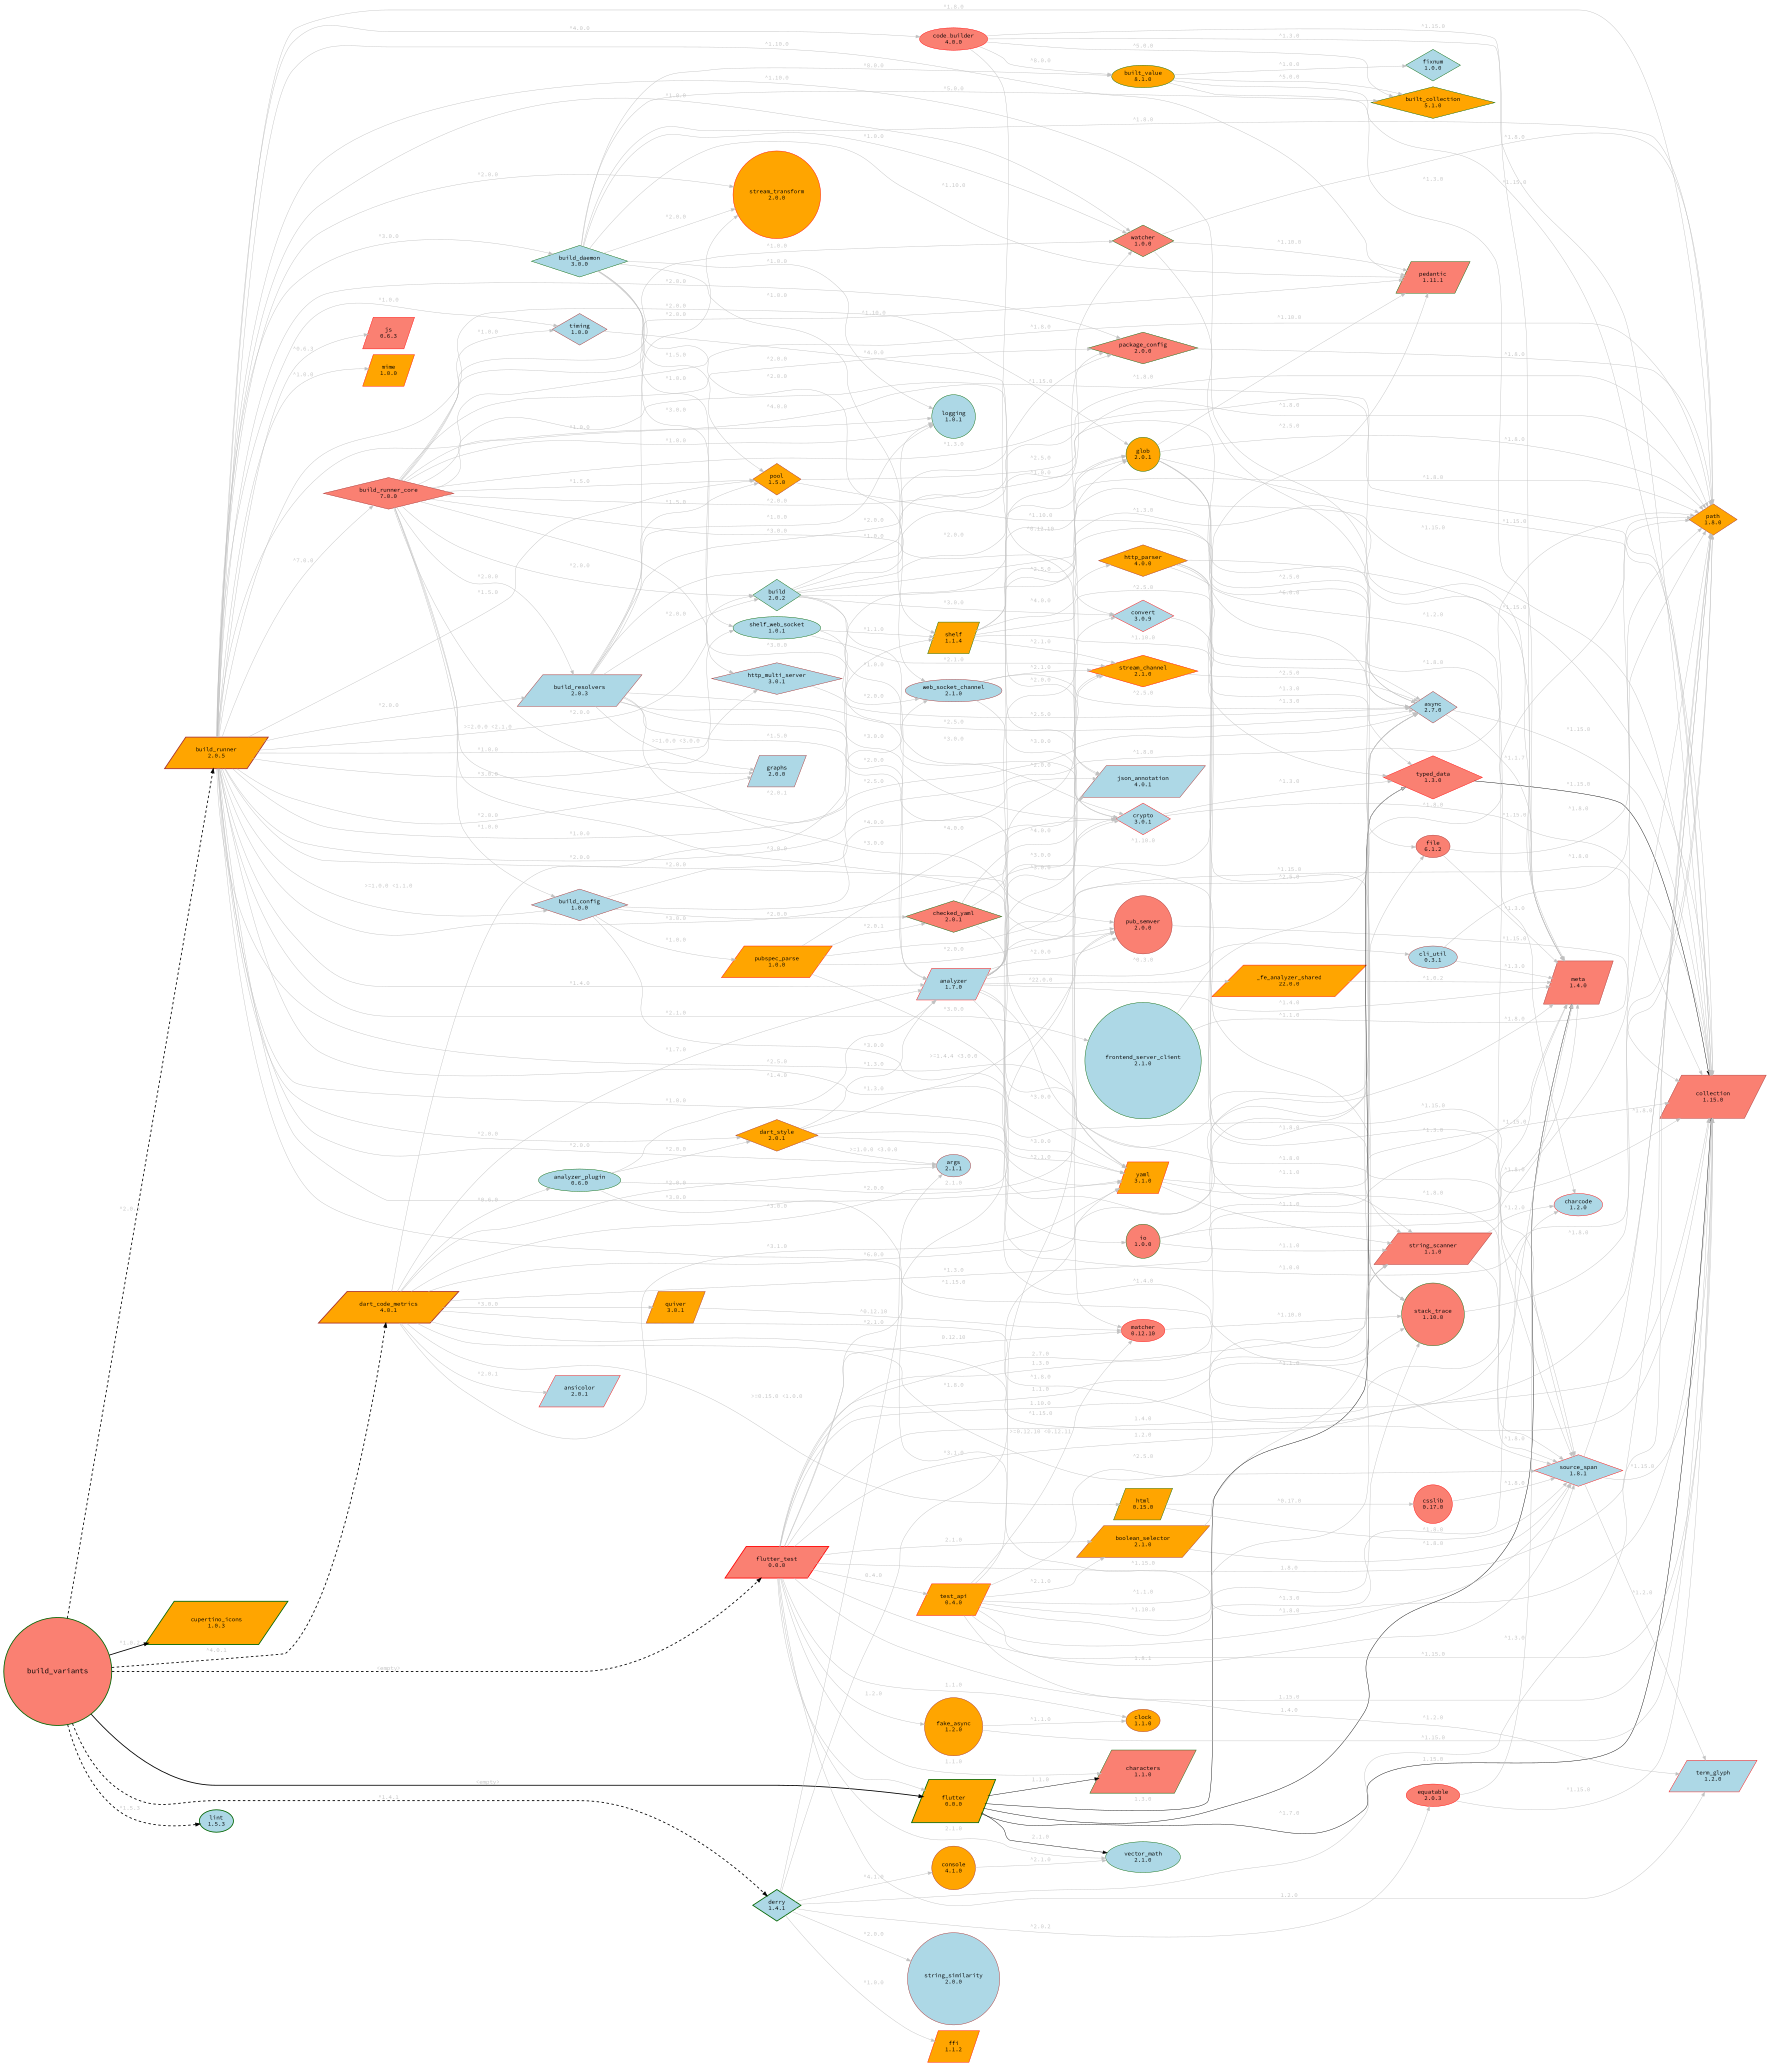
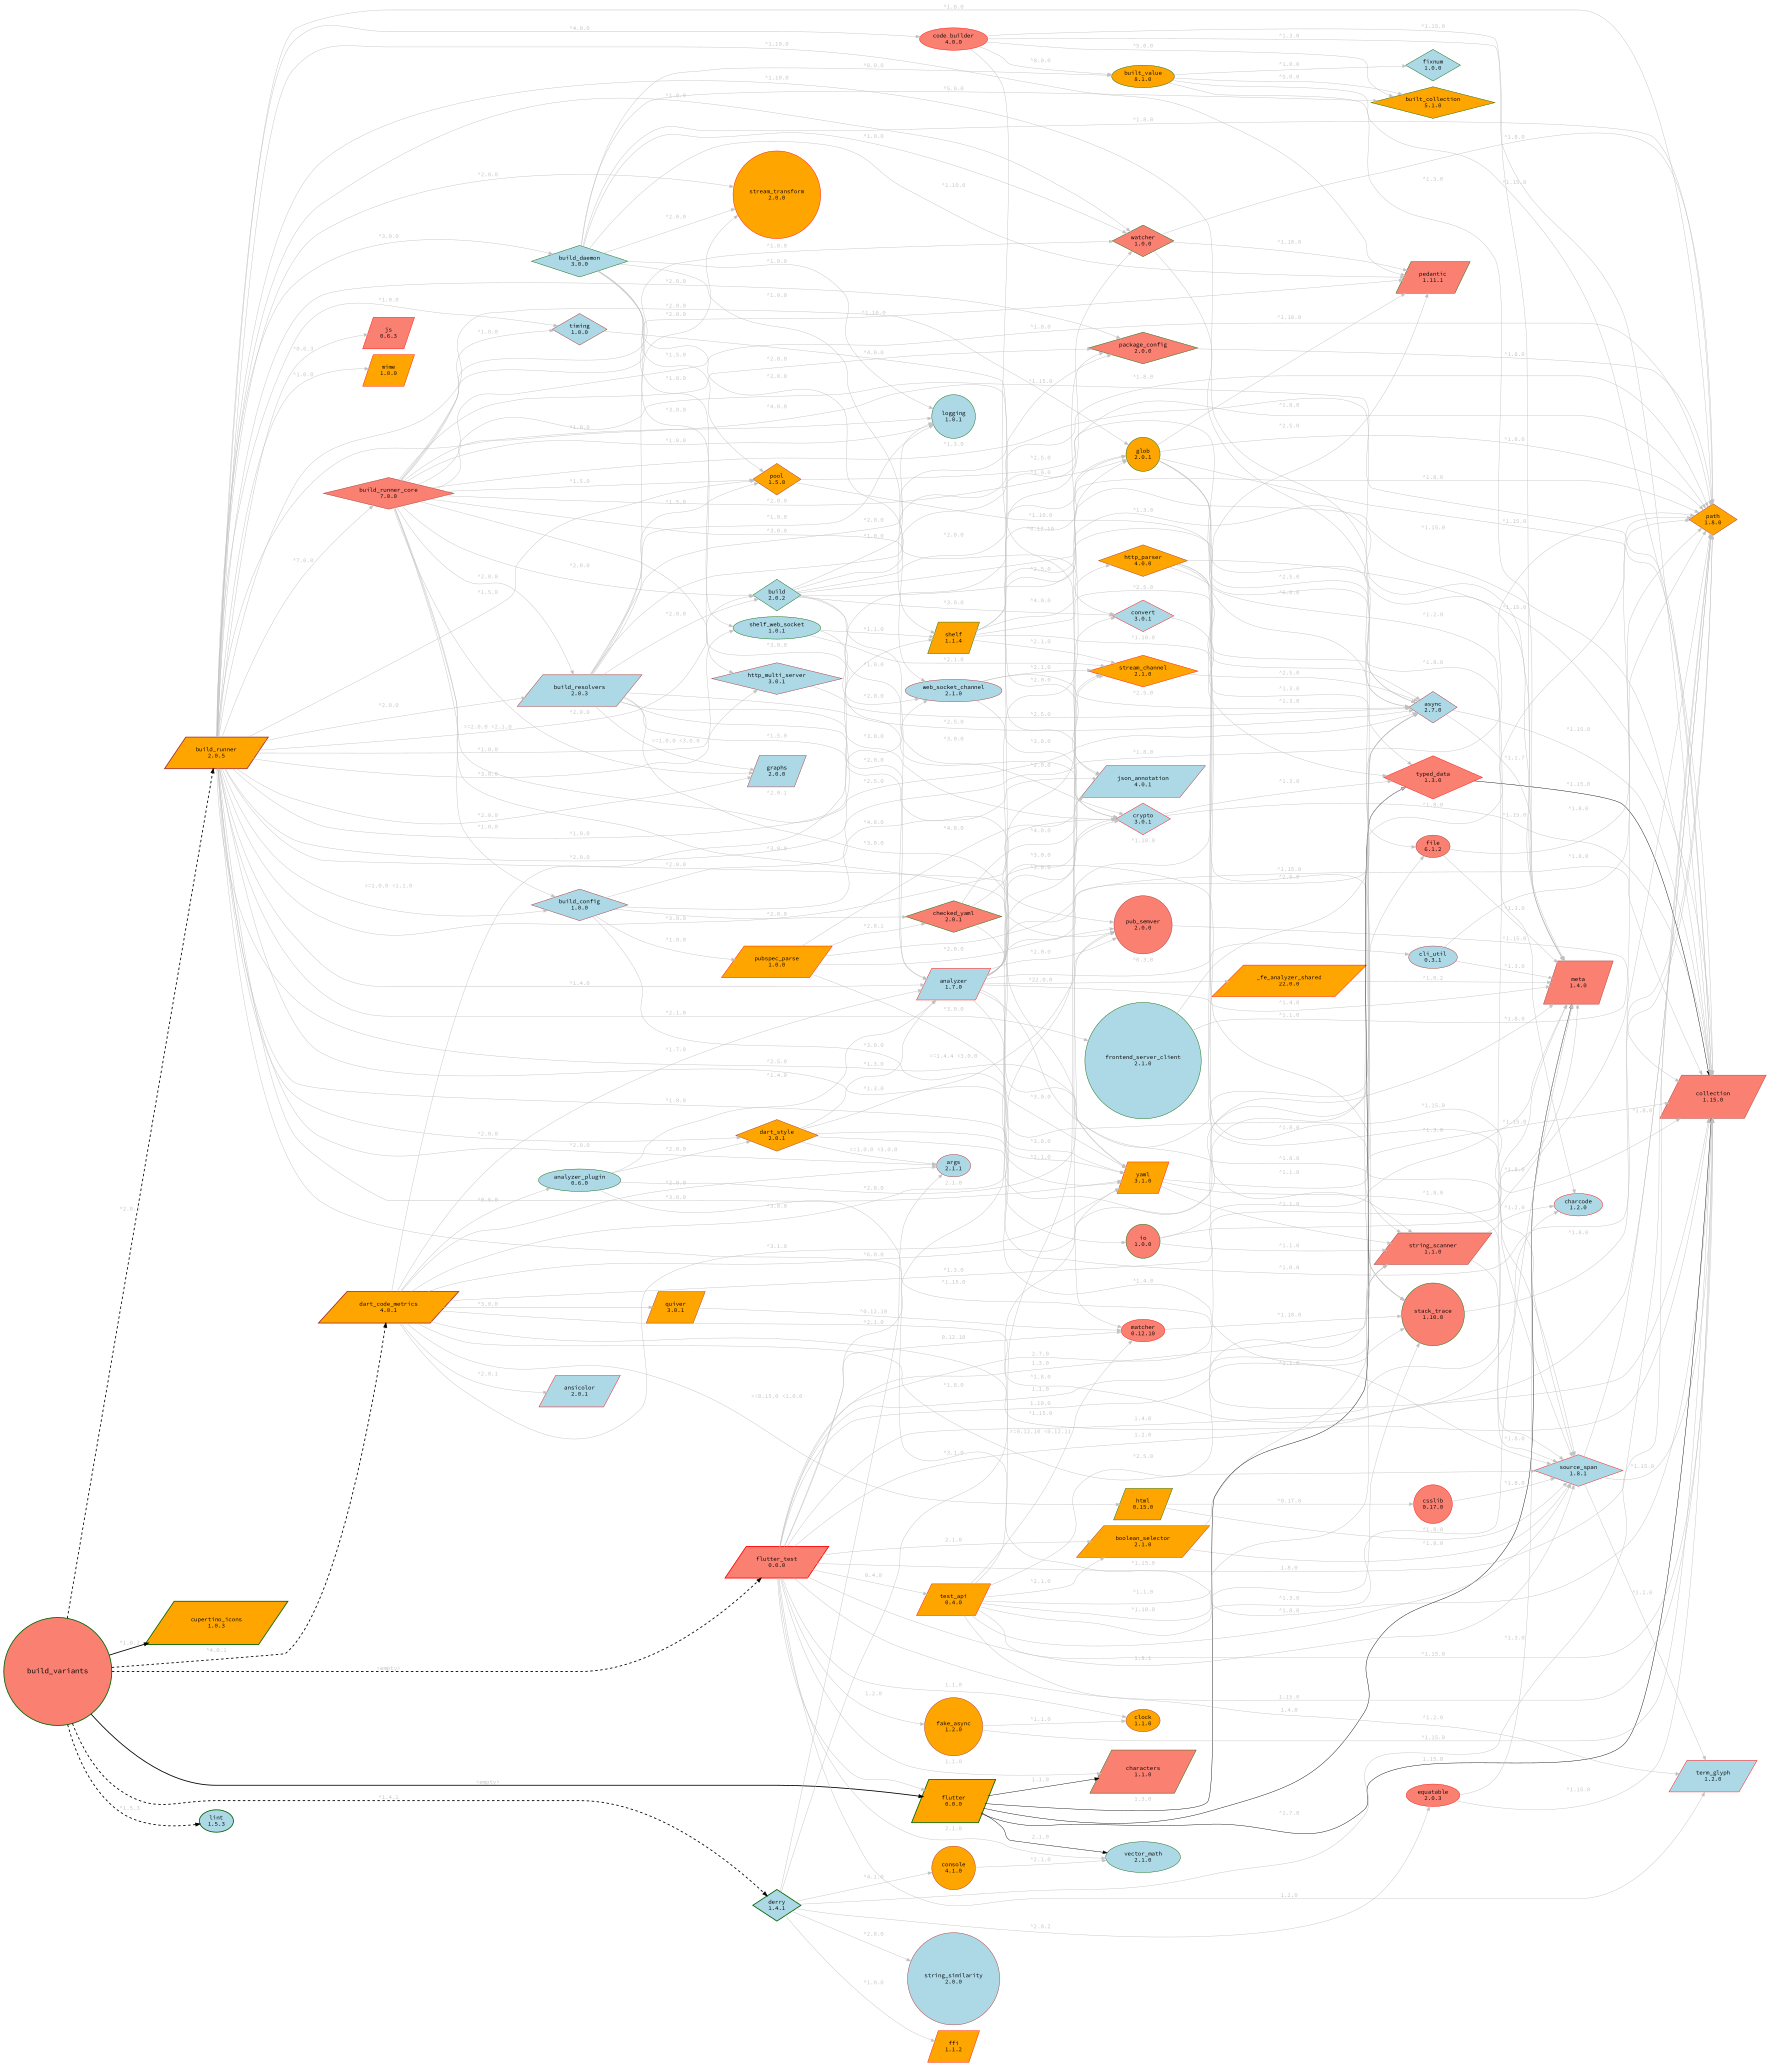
node "convert 3.0.9": label "convert 3.0.9" -> "convert 3.0.1"
